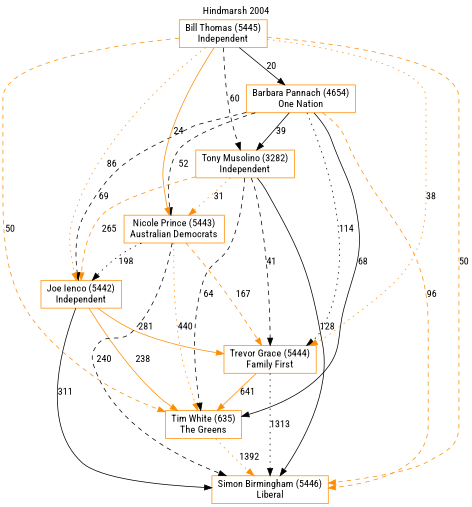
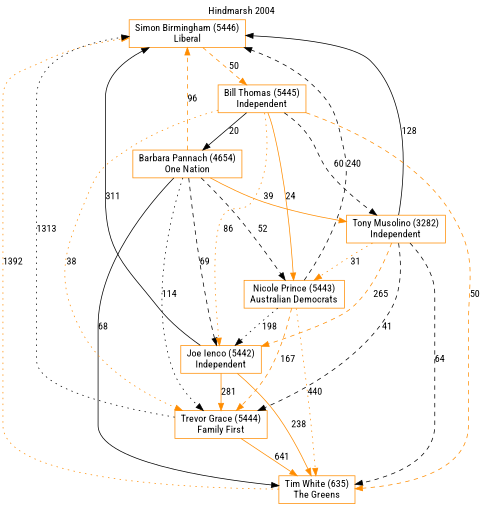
edge "Barbara Pannach (4654) One Nation" -> "Tony Musolino (3282) Independent": color black -> darkorange
edge "Bill Thomas (5445) Independent" -> "Simon Birmingham (5446) Liberal": reversed
